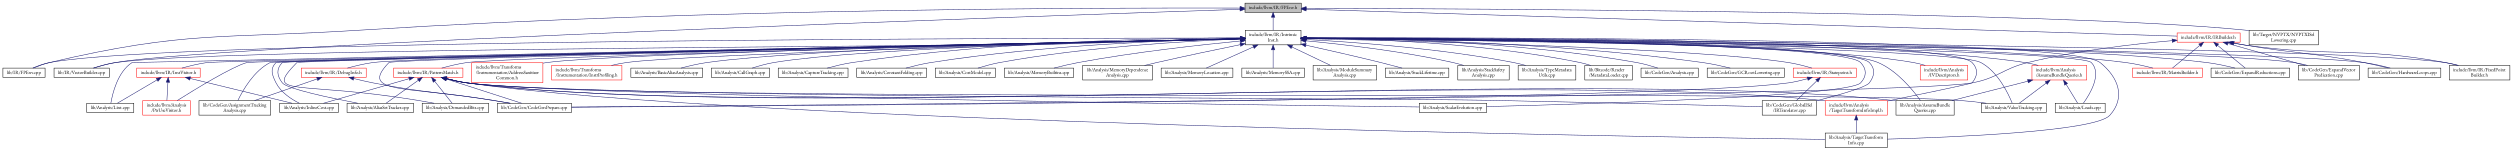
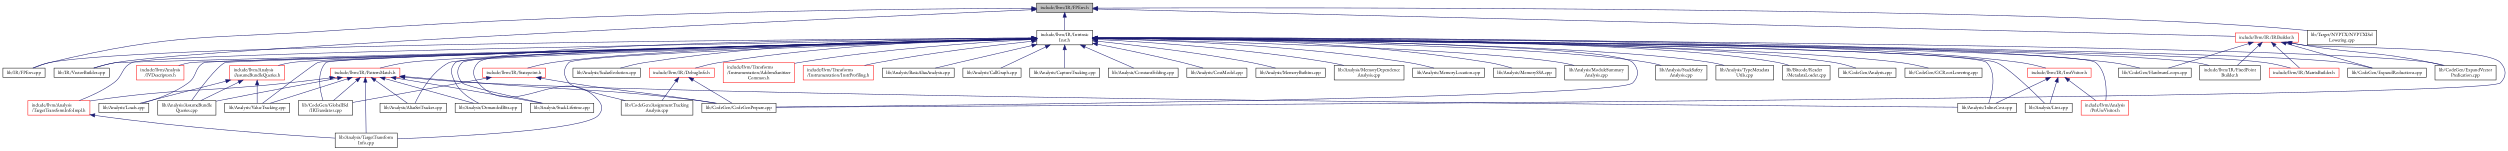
edge "lib/Analysis/ScalarEvolution.cpp" -> "include/llvm/IR/PatternMatch.h": now "lib/Analysis/StackLifetime.cpp" -> "include/llvm/IR/PatternMatch.h"
